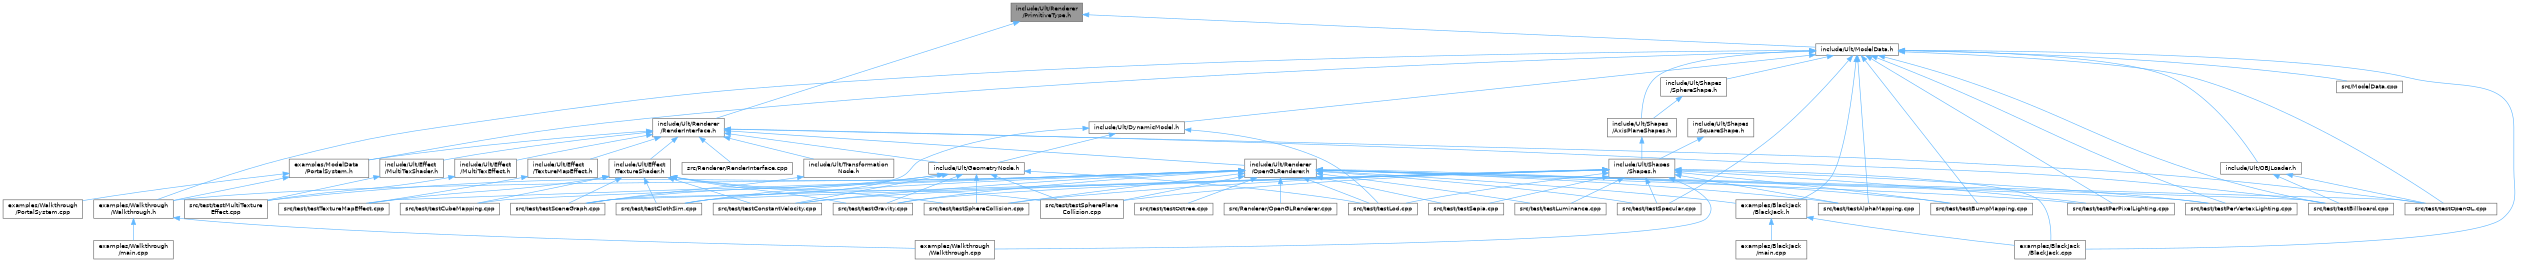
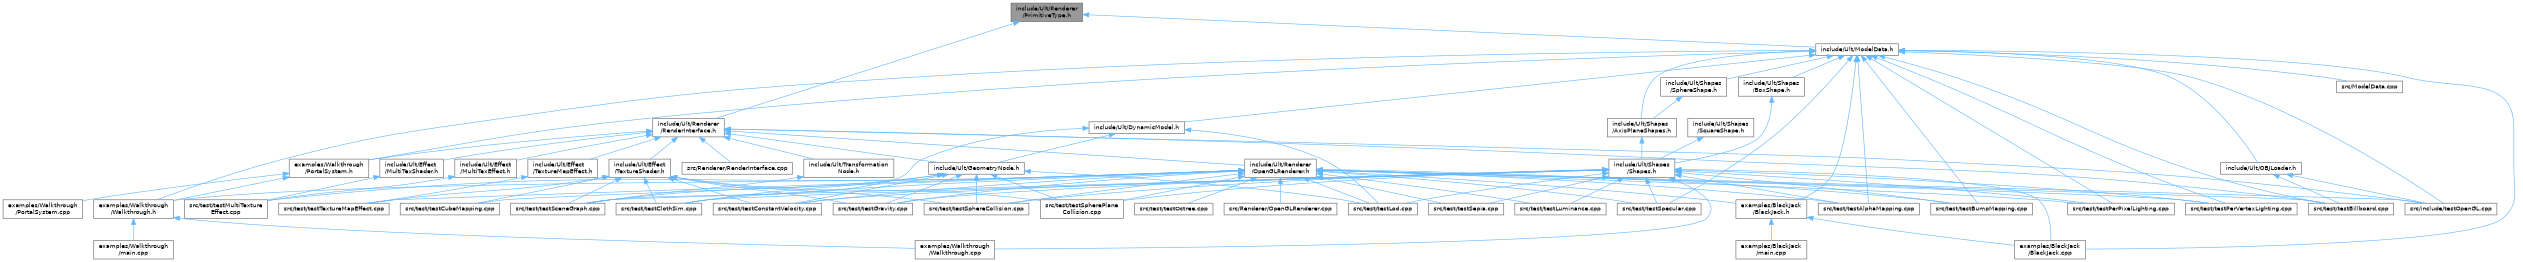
node "include/Ult/Shapes /BoxShape.h": added
node "examples/ModelData /PortalSystem.h": label "examples/ModelData /PortalSystem.h" -> "examples/Walkthrough /PortalSystem.h"
node "src/test/testOpenGL.cpp": label "src/test/testOpenGL.cpp" -> "src/include/testOpenGL.cpp"
